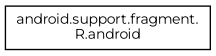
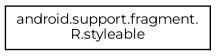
node "android.support.fragment. R.android": label "android.support.fragment. R.android" -> "android.support.fragment. R.styleable"
